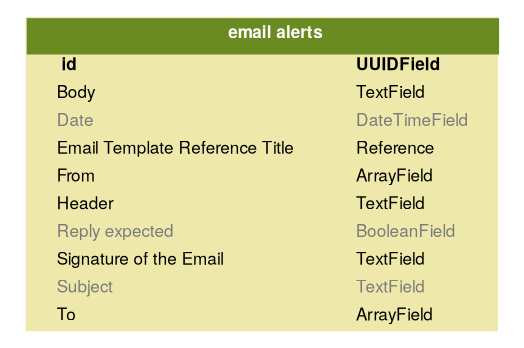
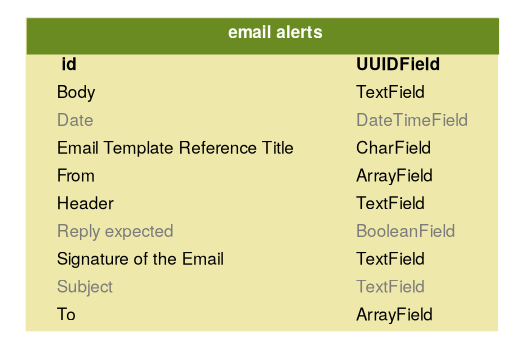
node "email alerts": text "Reference" -> "CharField"
